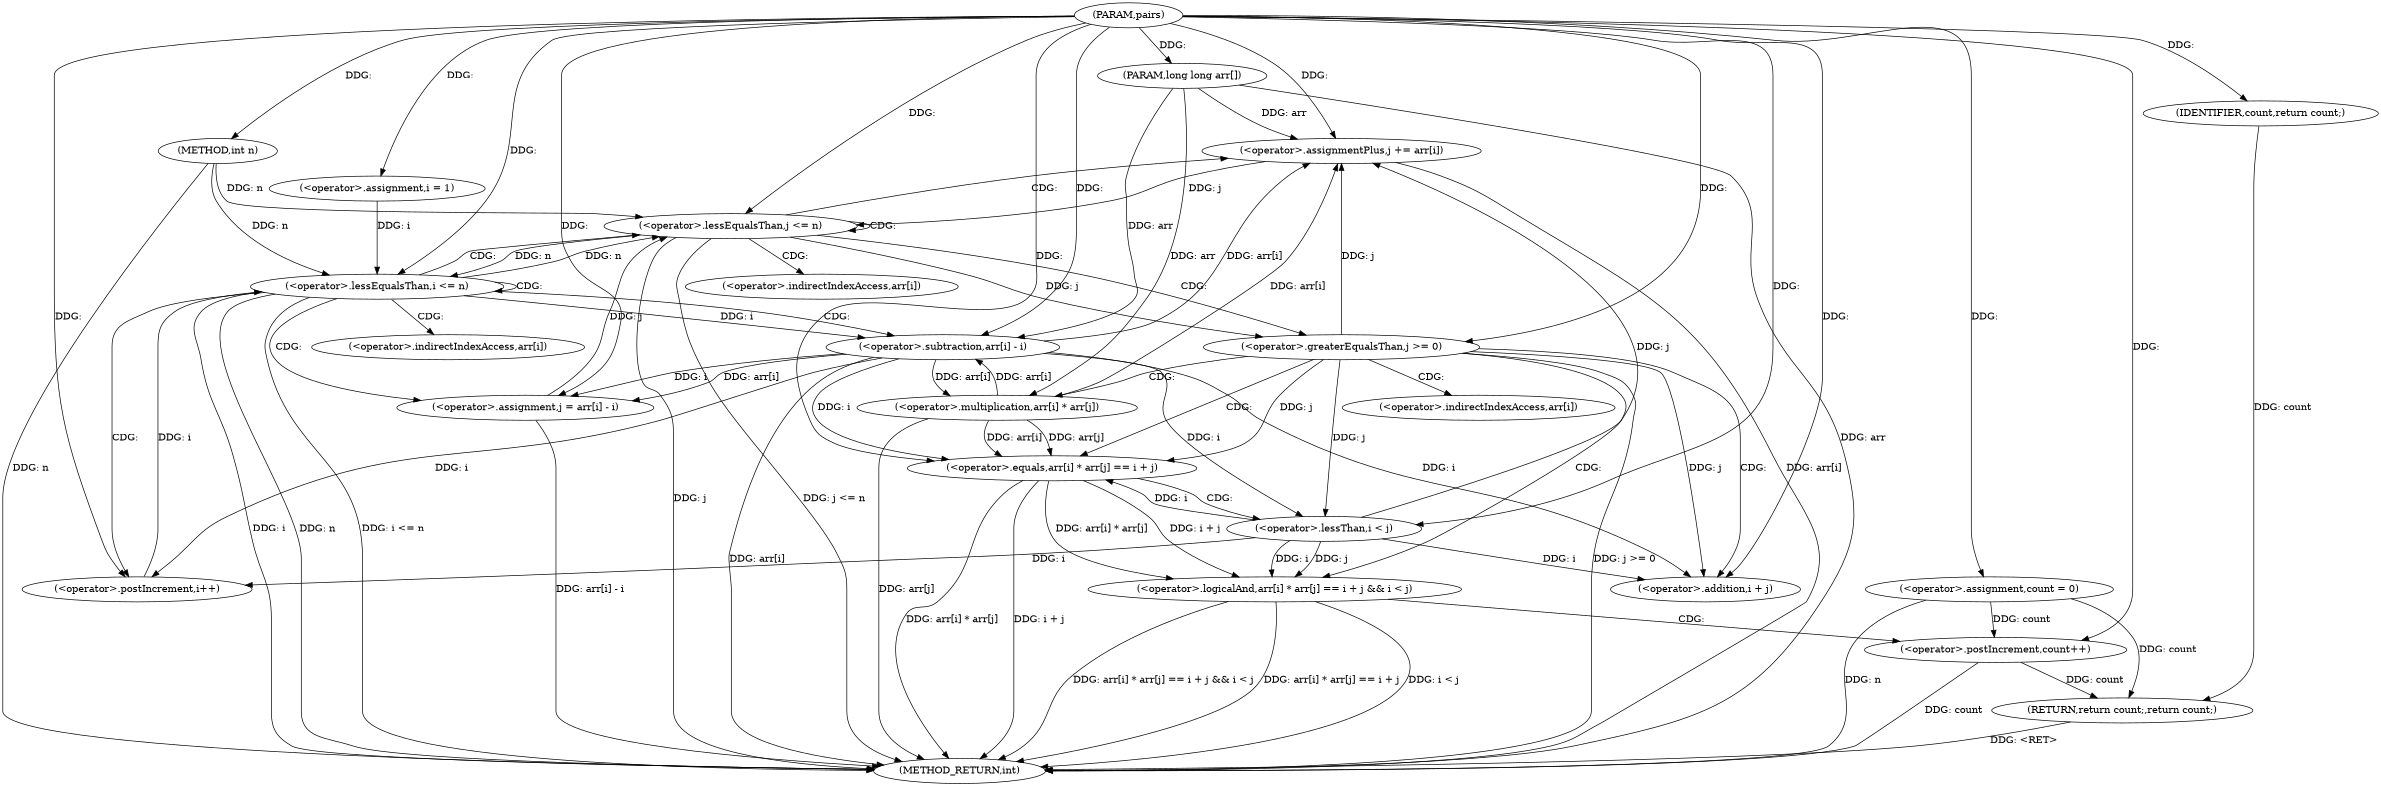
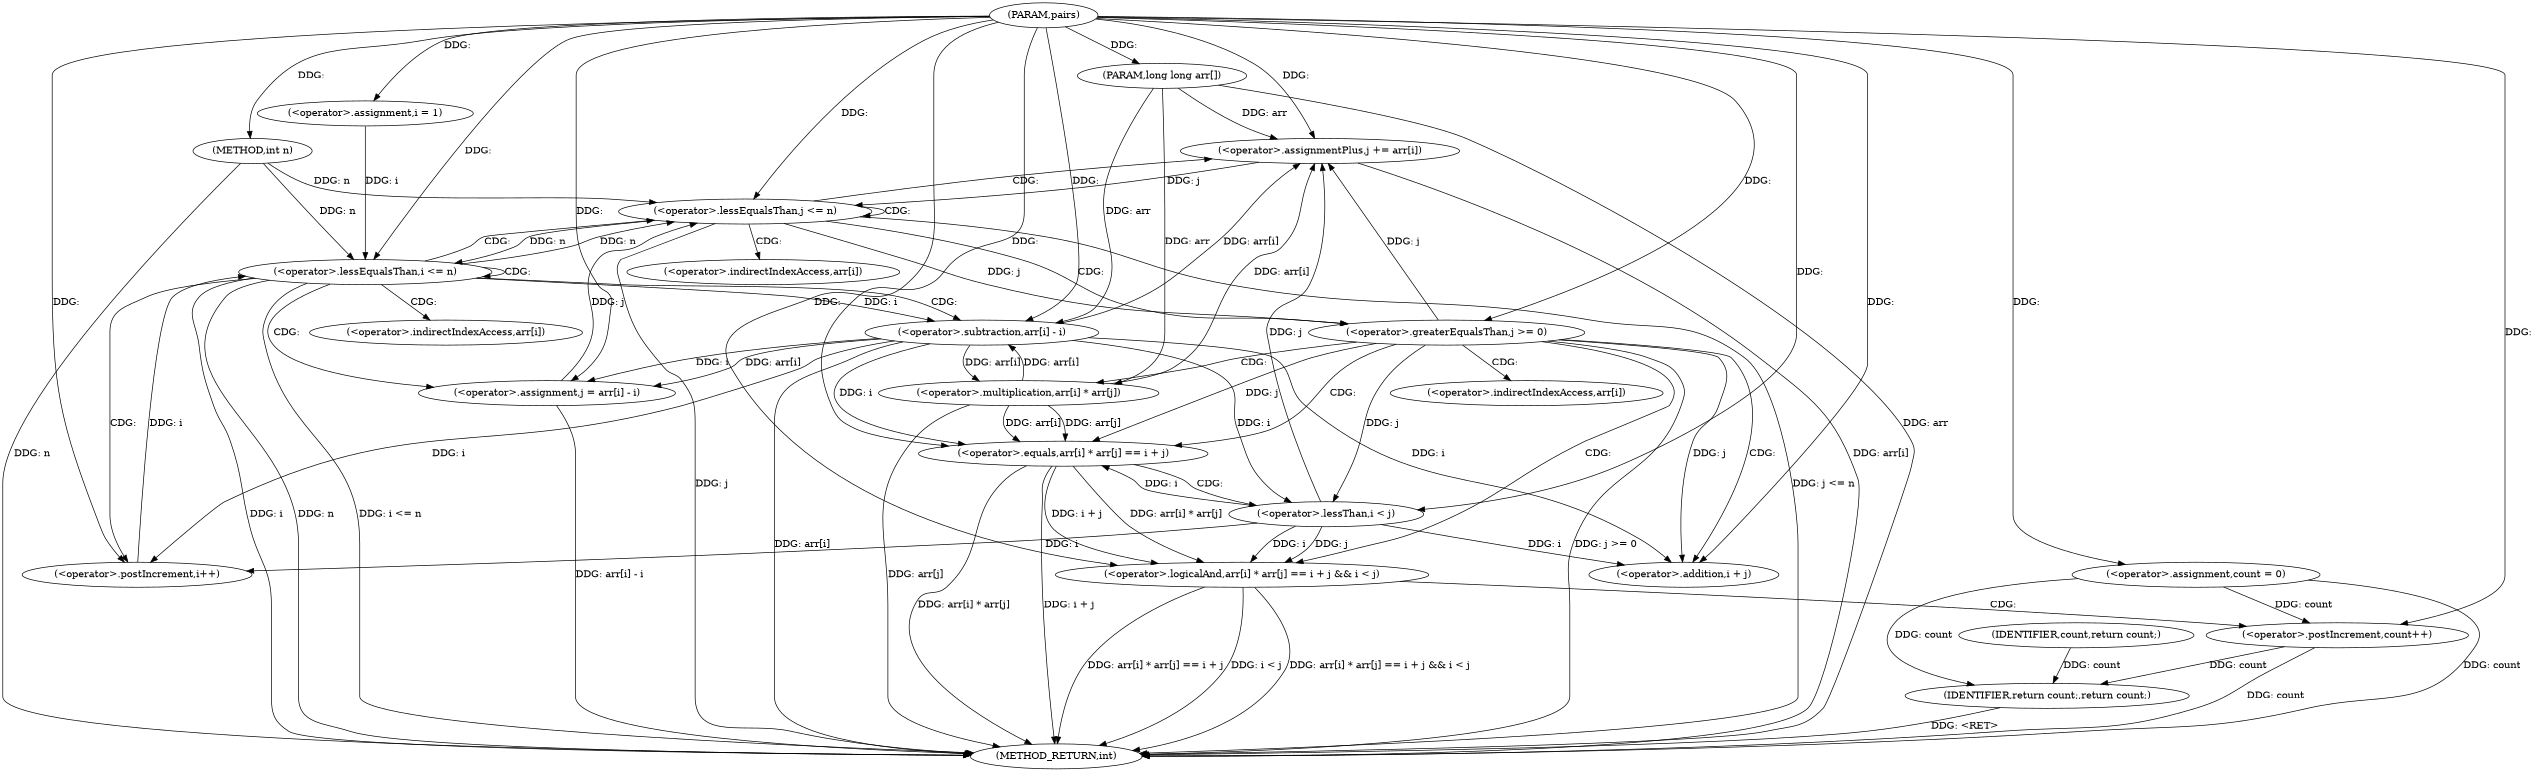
edge "(PARAM,pairs)" -> "(IDENTIFIER,count,return count;)": now "(PARAM,pairs)" -> "(<operator>.logicalAnd,arr[i] * arr[j] == i + j && i < j)"
edge "(<operator>.assignment,count = 0)" -> "(METHOD_RETURN,int)": label "DDG: n" -> "DDG: count"
node "(RETURN,return count;,return count;)": label "(RETURN,return count;,return count;)" -> "(IDENTIFIER,return count;,return count;)"
